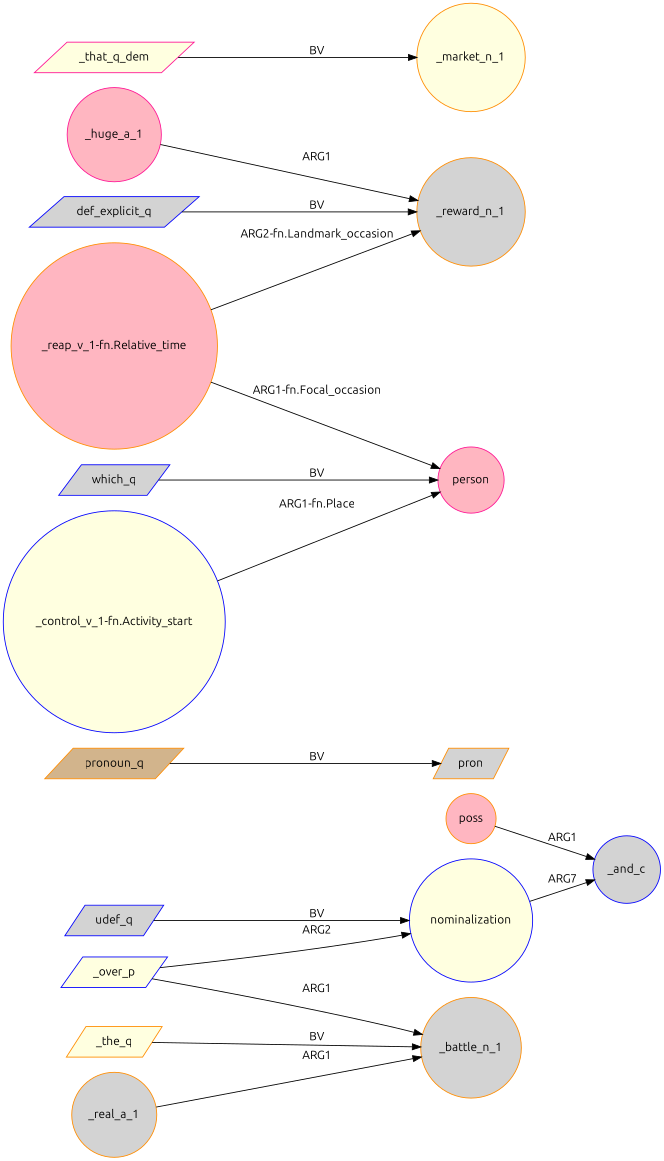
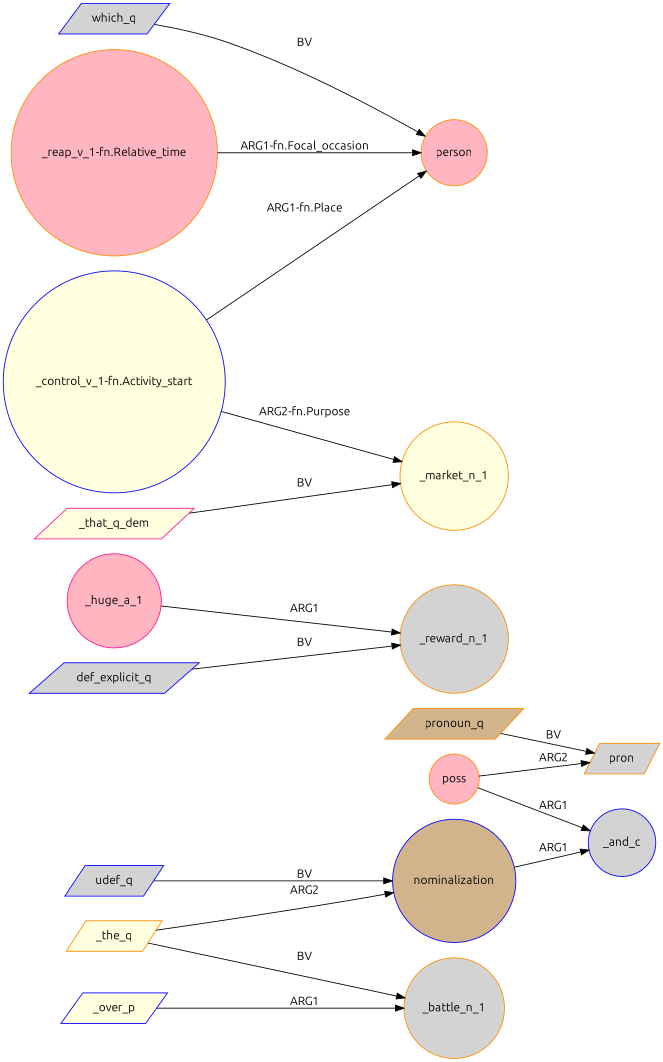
edge "_reap_v_1-fn.Relative_time" -> "_reward_n_1": removed, label "ARG2-fn.Landmark_occasion"
edge "_control_v_1-fn.Activity_start" -> "_market_n_1": added, label "ARG2-fn.Purpose"
node "person": color deeppink -> darkorange
edge "poss" -> "pron": added, label "ARG2"
edge "nominalization" -> "_and_c": label "ARG7" -> "ARG1"
node "nominalization": fillcolor lightyellow -> tan
edge "_over_p" -> "nominalization": now "_the_q" -> "nominalization"
node "_real_a_1": removed
